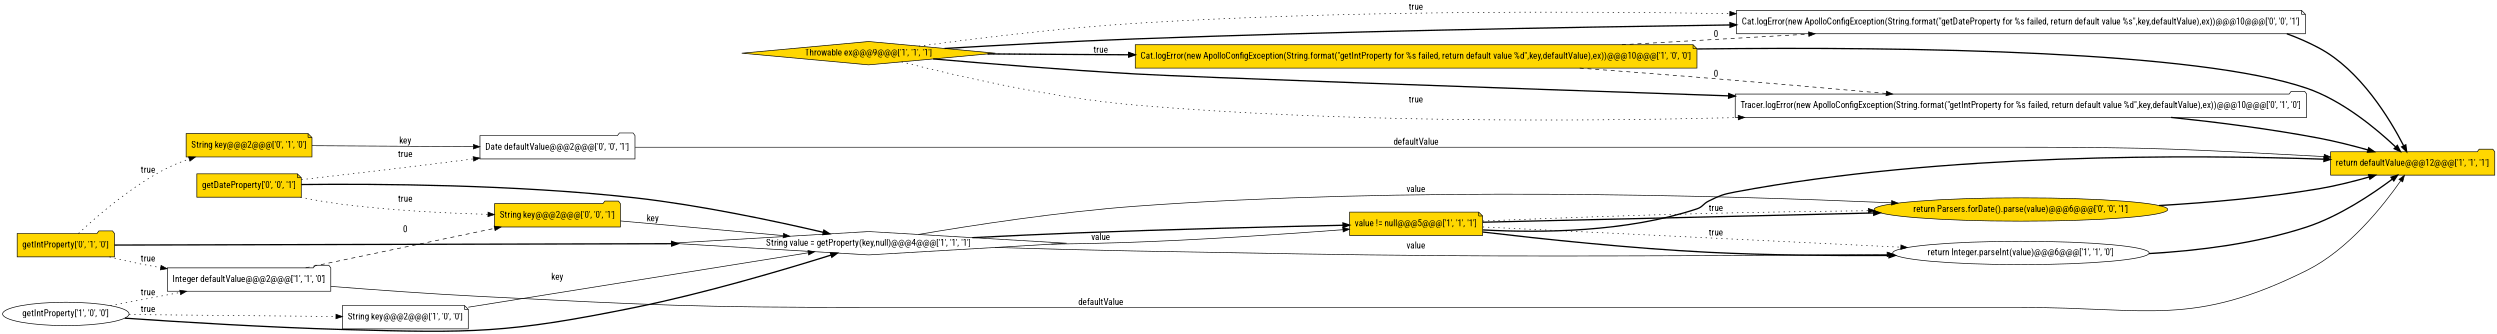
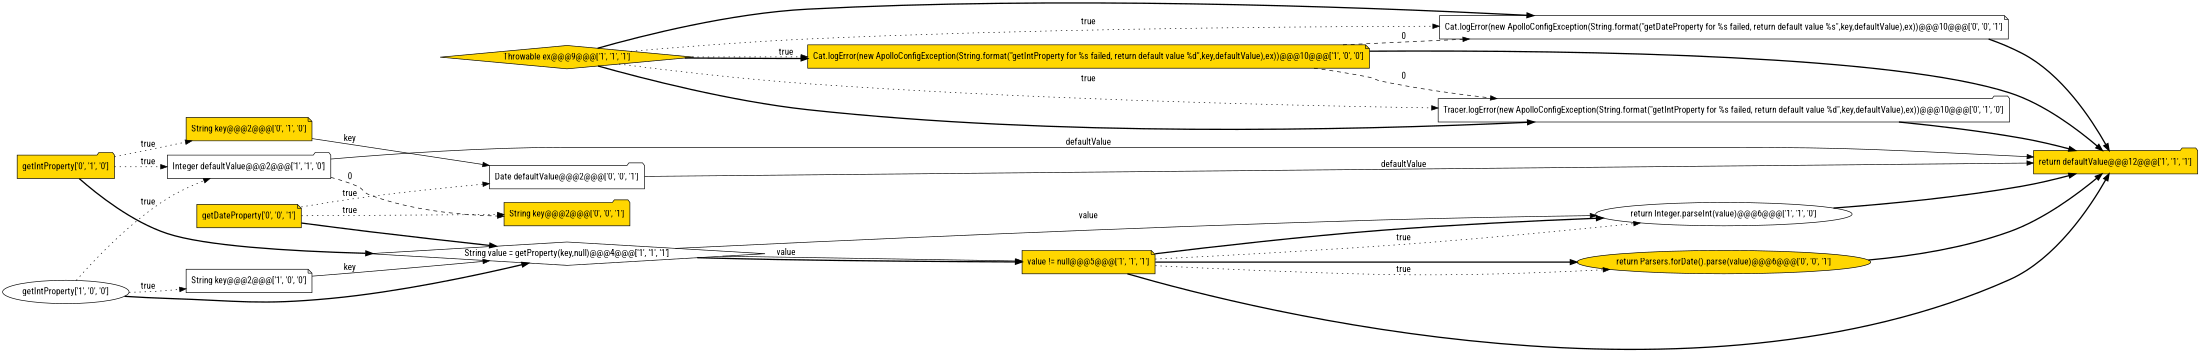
edge "String value = getProperty(key,null)@@@4@@@['1', '1', '1']" -> "return Parsers.forDate().parse(value)@@@6@@@['0', '0', '1']": removed, label "value"
edge "String key@@@2@@@['0', '0', '1']" -> "String value = getProperty(key,null)@@@4@@@['1', '1', '1']": removed, label "key"
